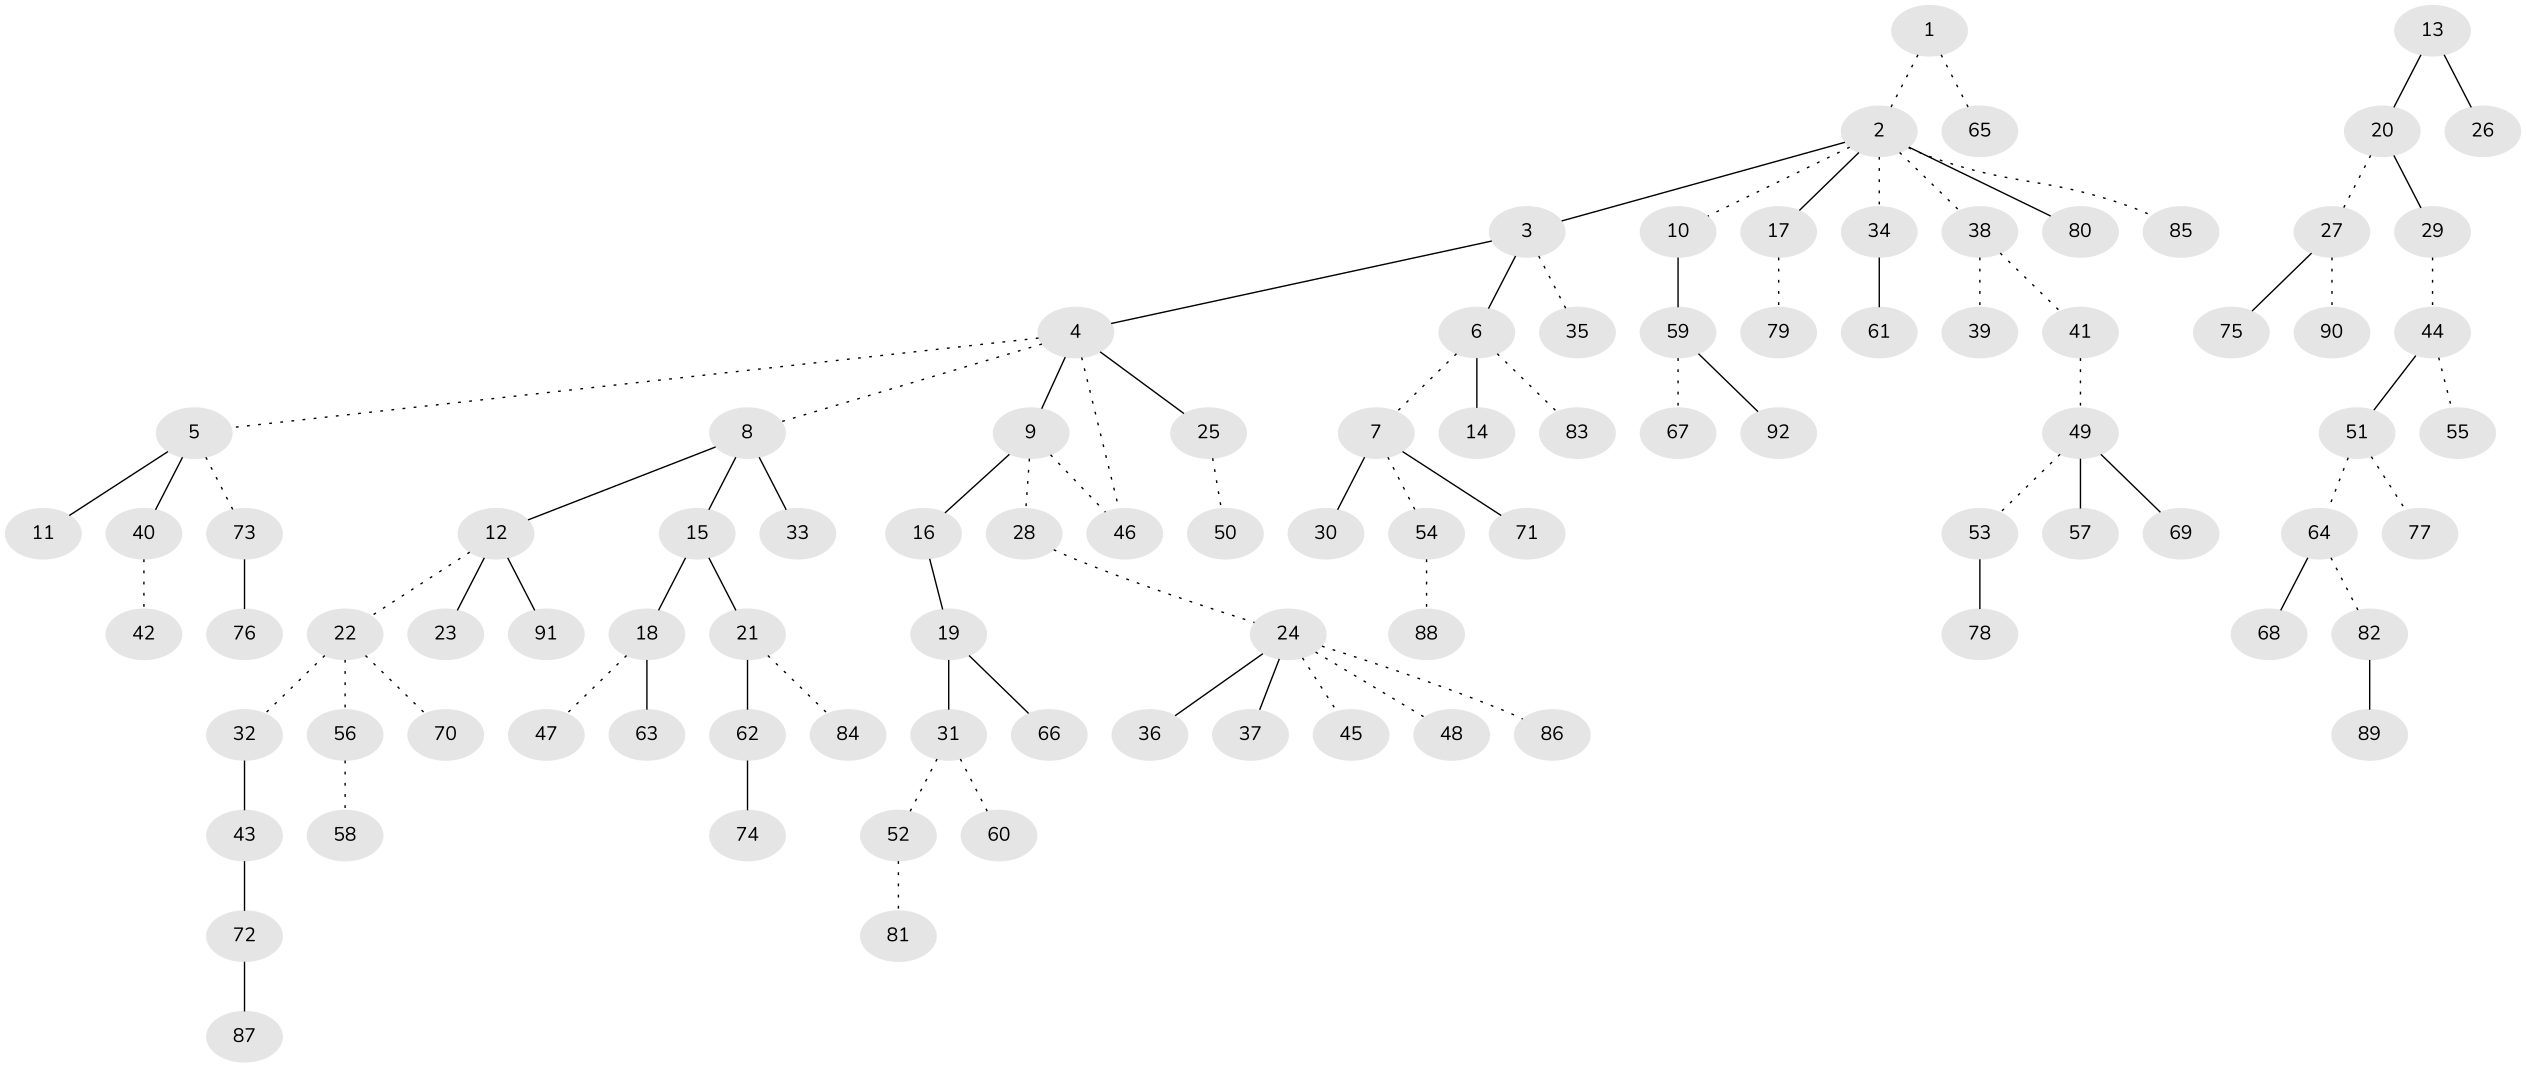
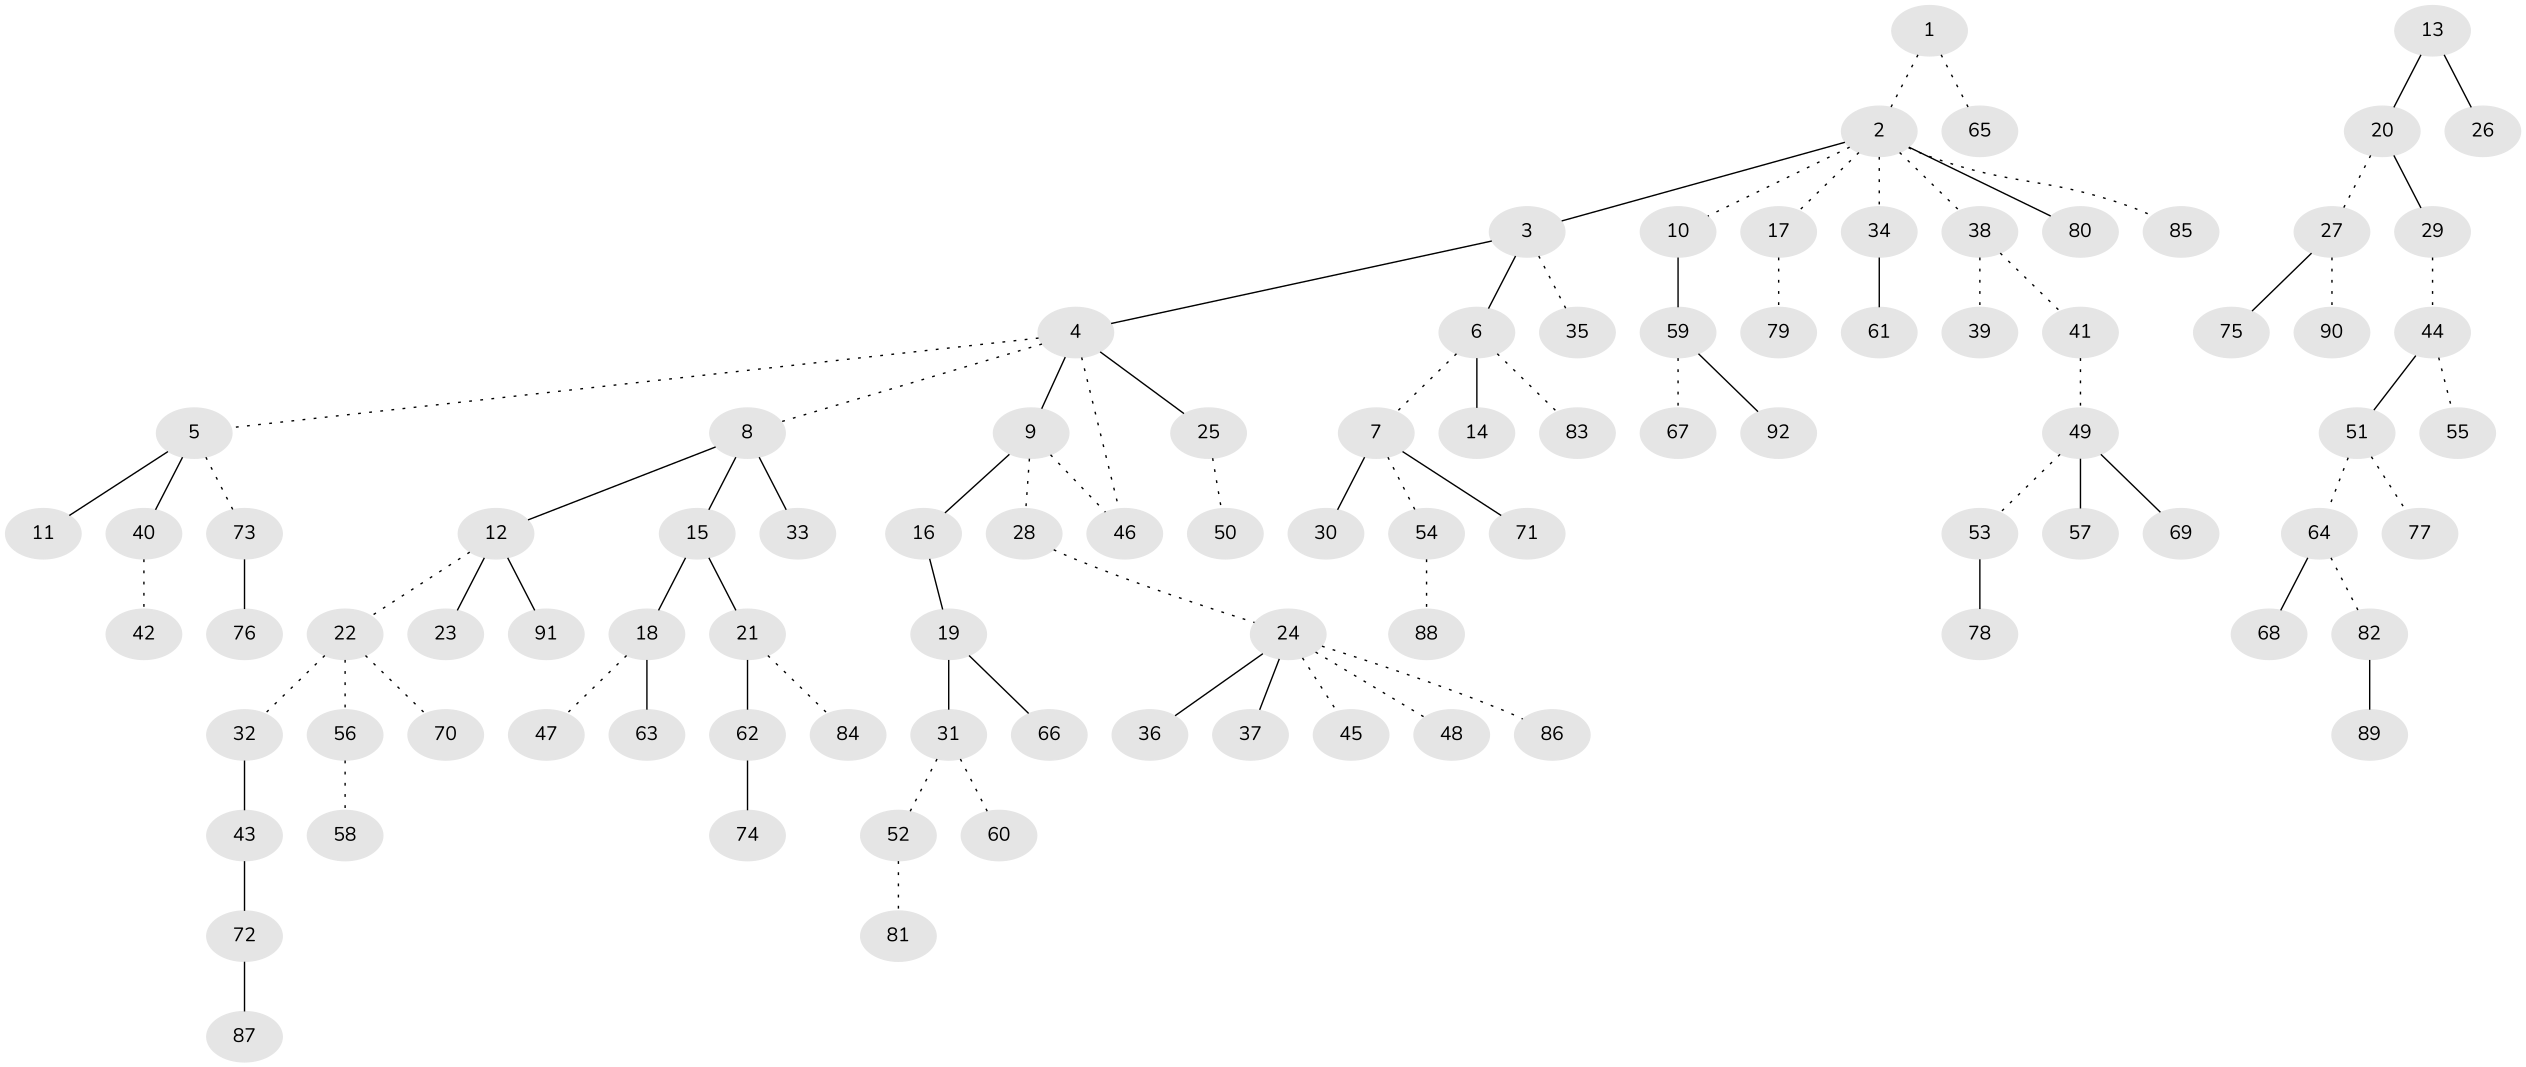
edge "2" -- "17": style solid -> dotted
